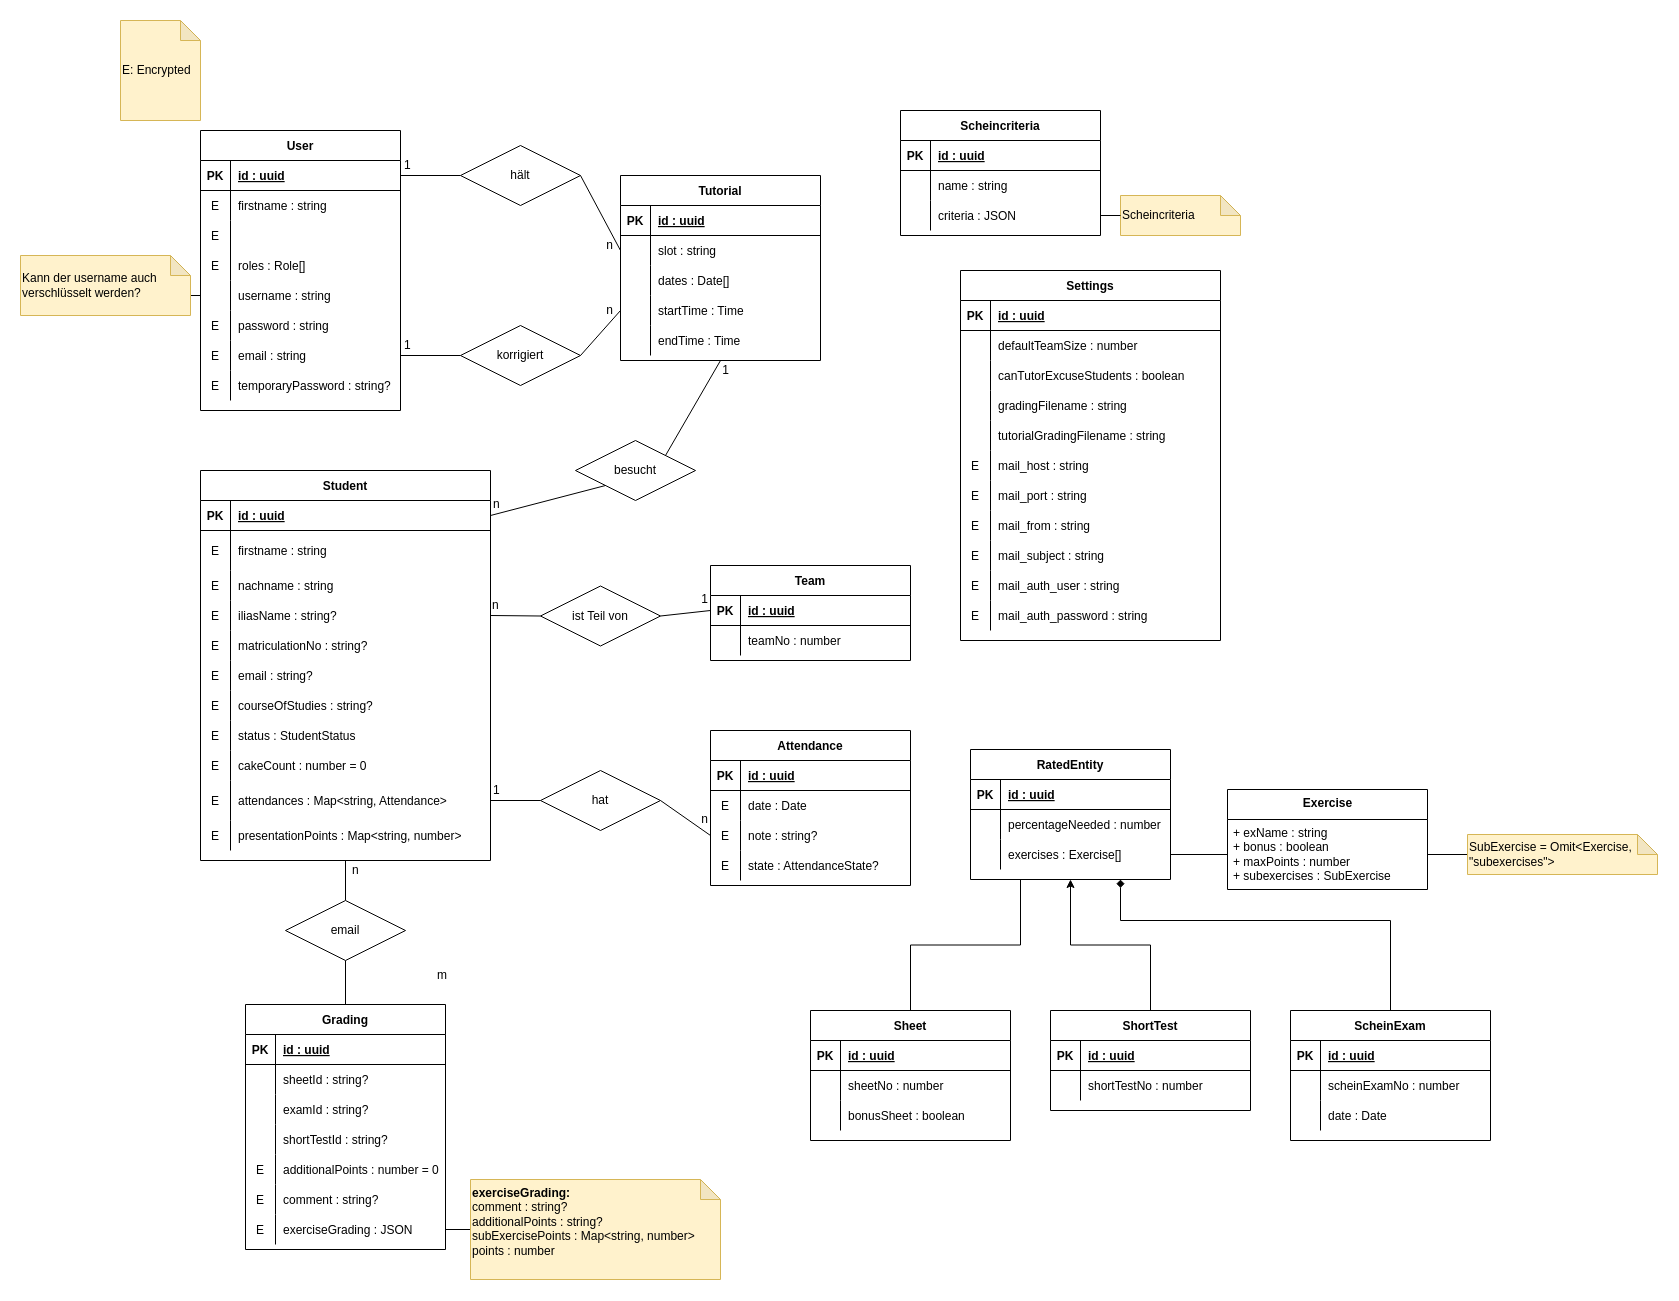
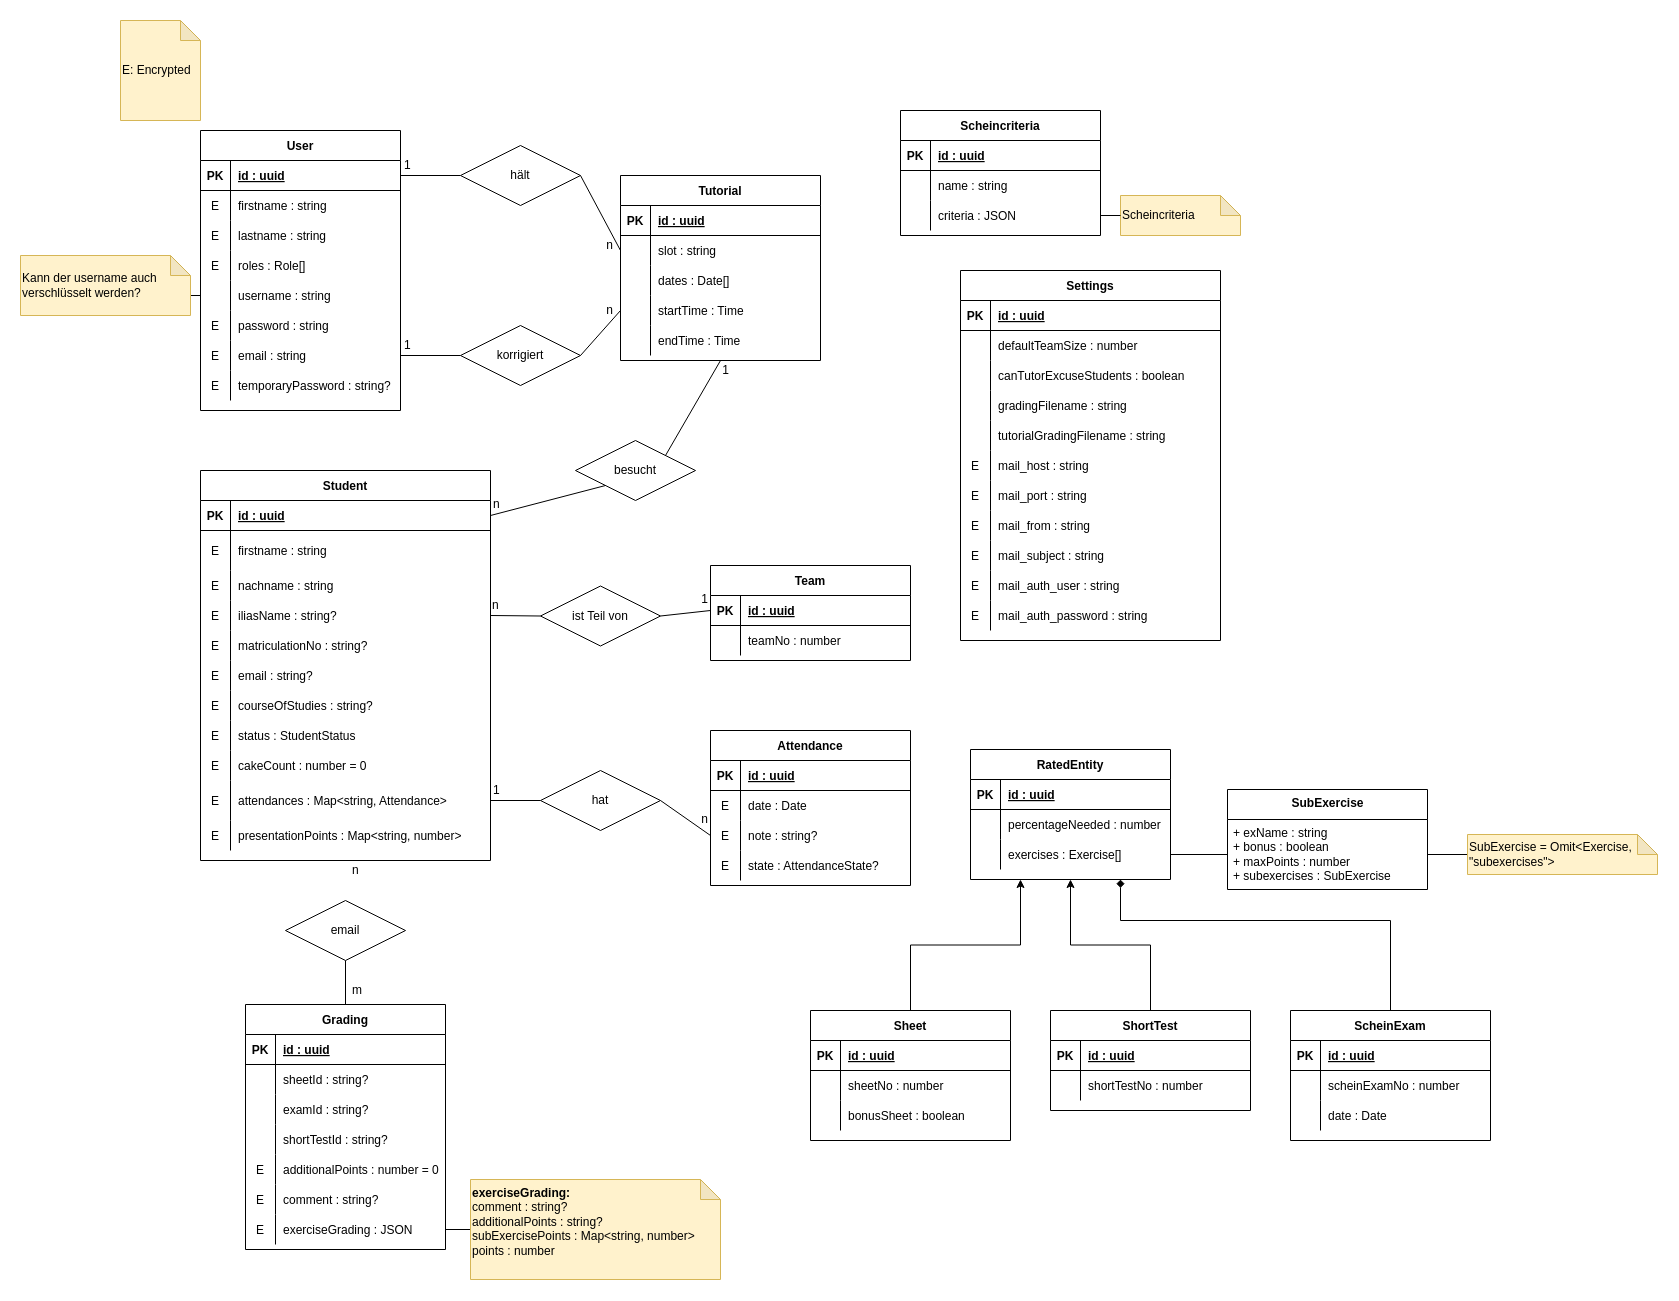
node "lastname : string": added
node "Exercise": label "Exercise" -> "SubExercise"
edge "Student" -- "email": removed
edge "RatedEntity" -- "Sheet": arrowhead none -> classic
node "m": moved (456, 976) -> (371, 991)
